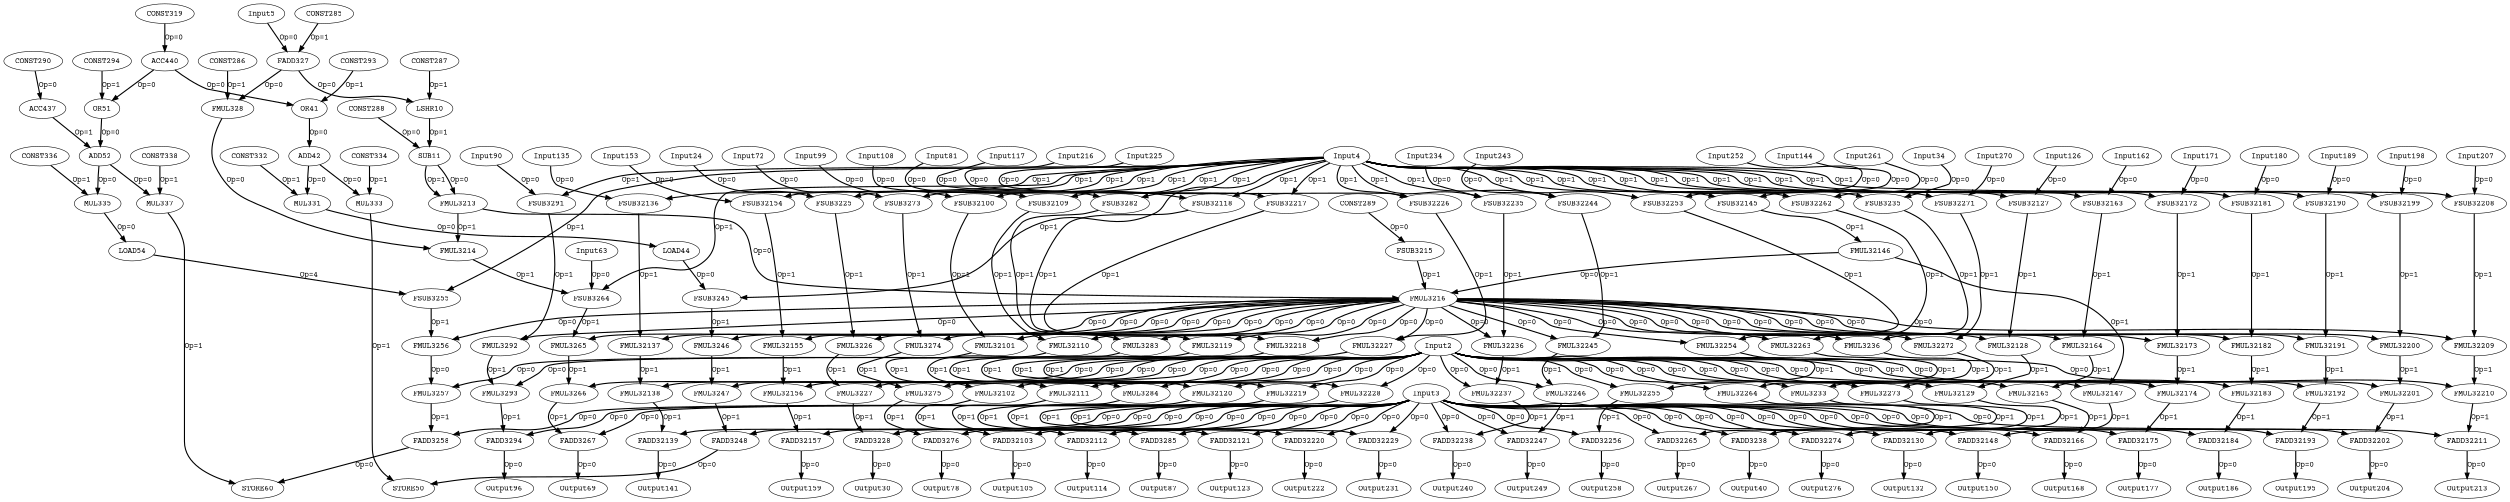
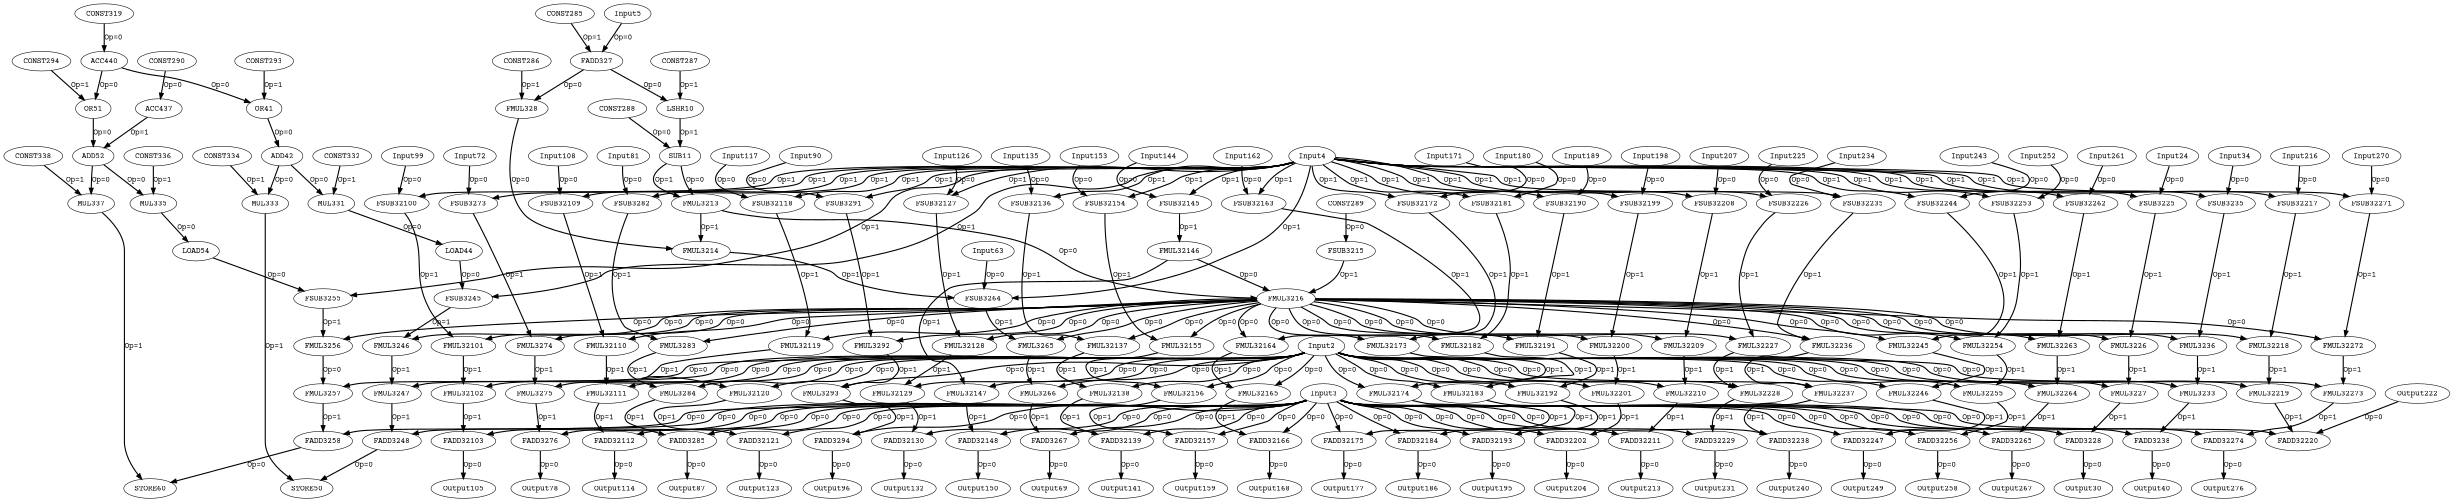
edge "LOAD54" -> "FSUB3255": label "Op=4" -> "Op=0"
edge "FADD32220" -> "Output222": reversed
